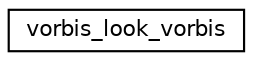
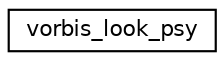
node "vorbis_look_vorbis": label "vorbis_look_vorbis" -> "vorbis_look_psy"
